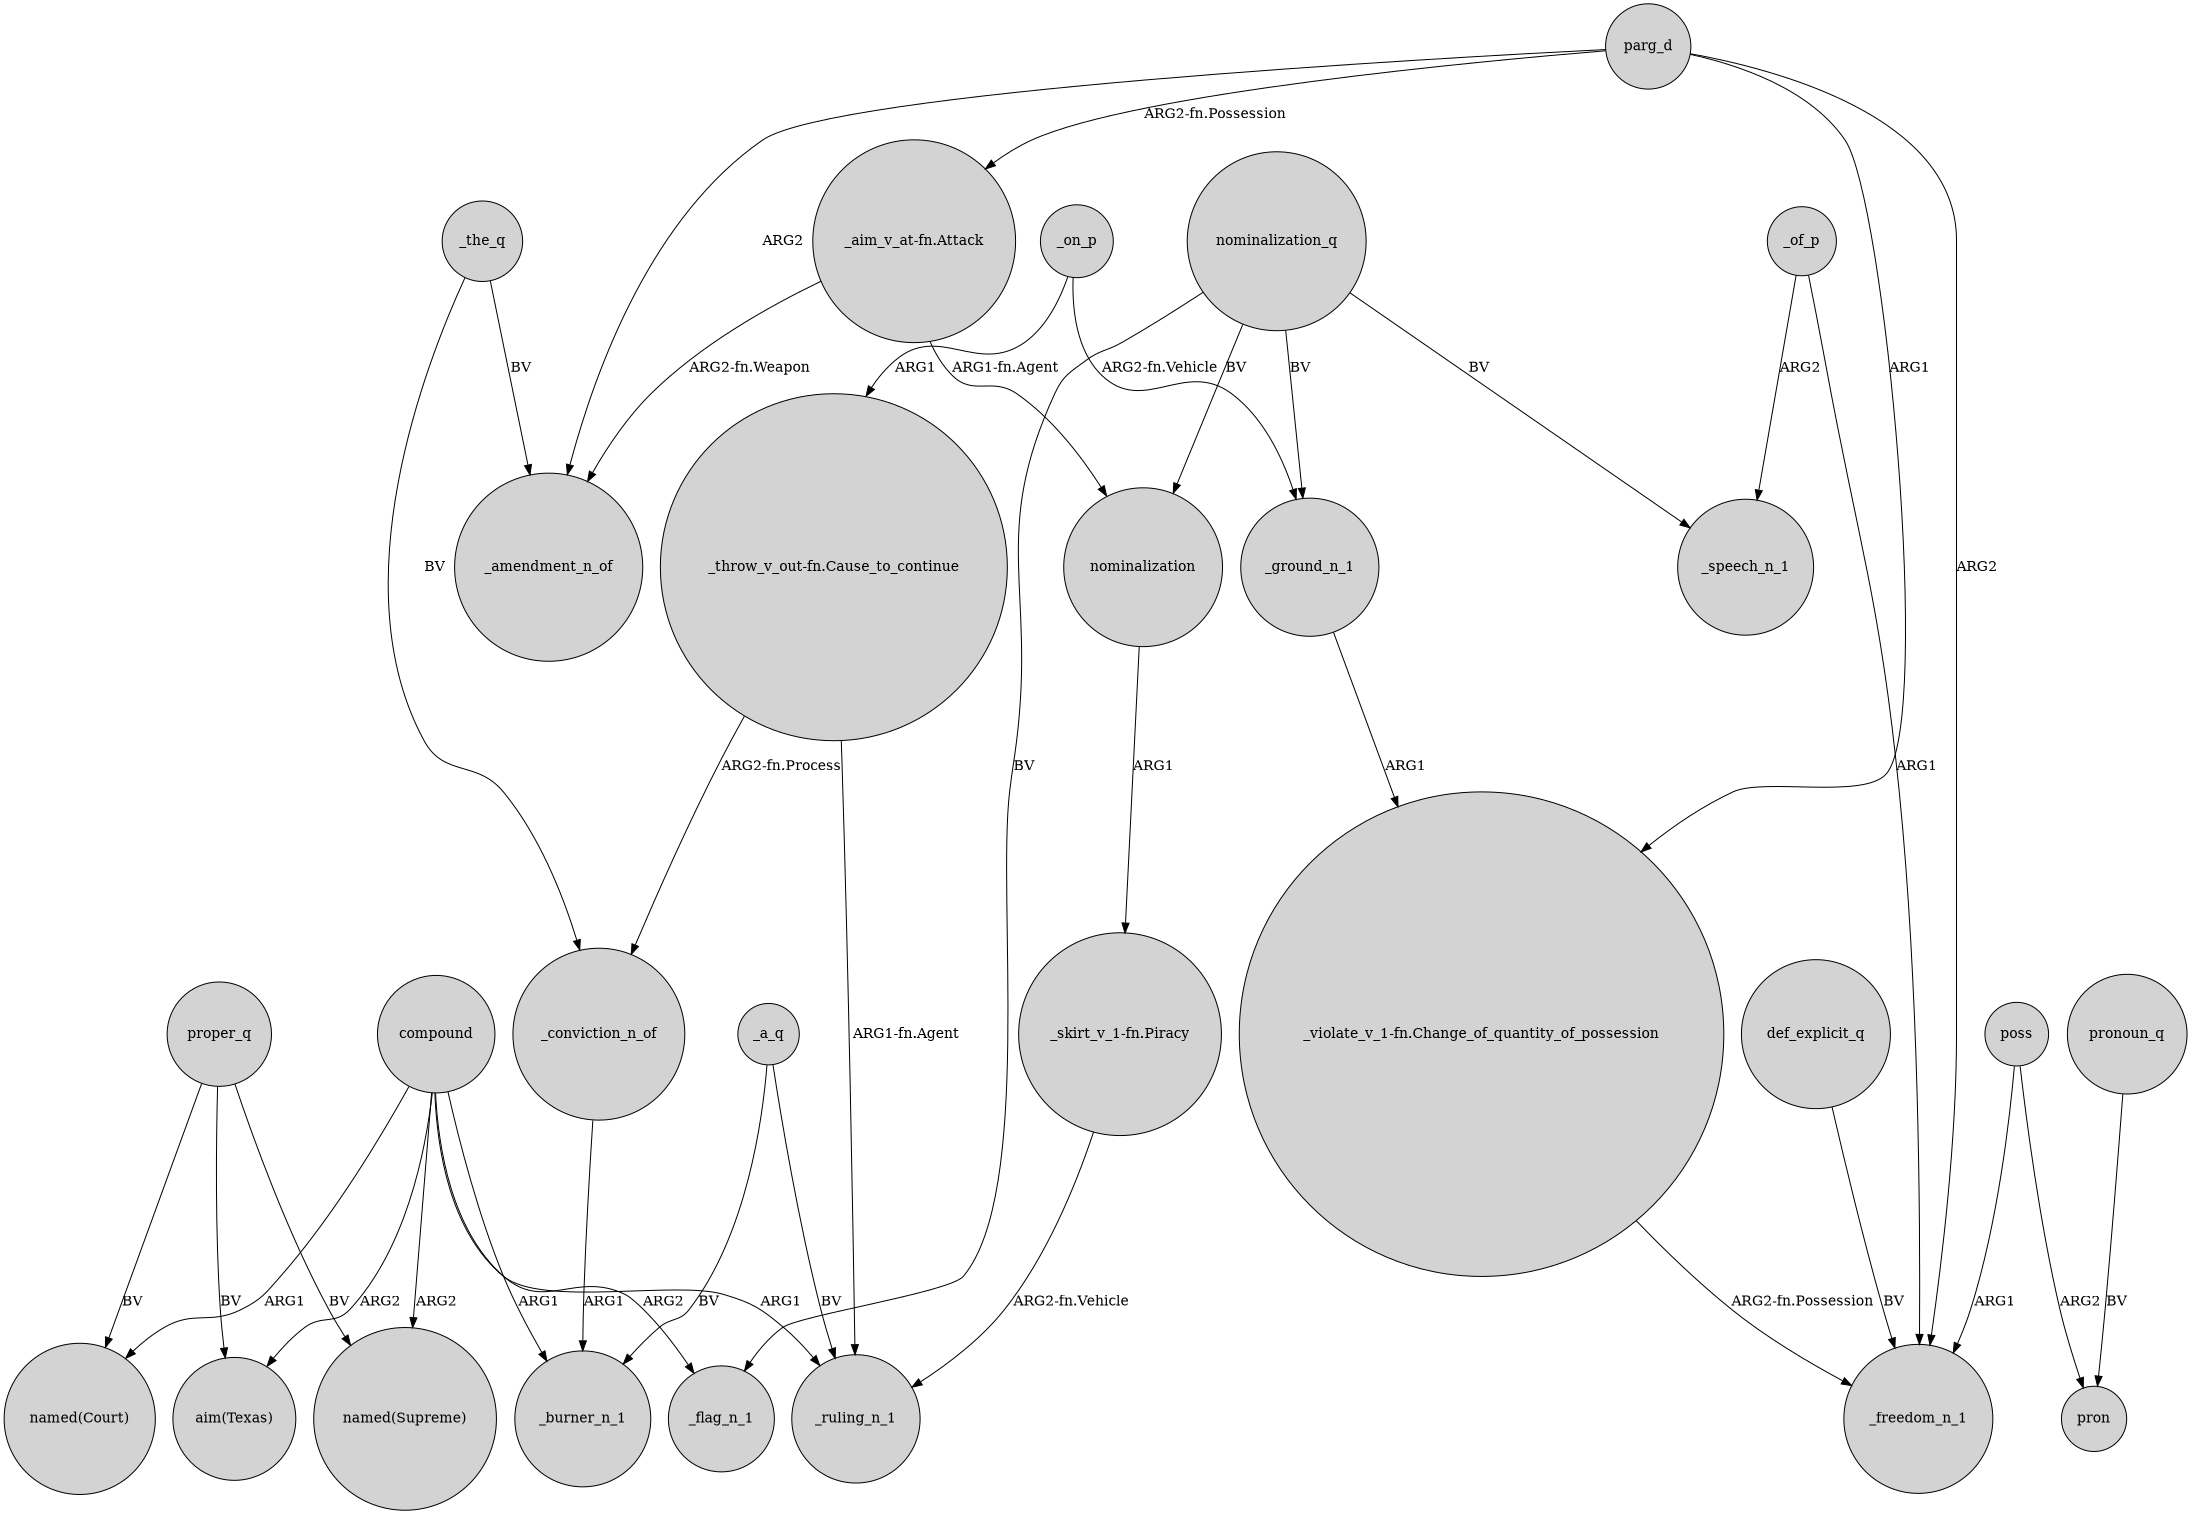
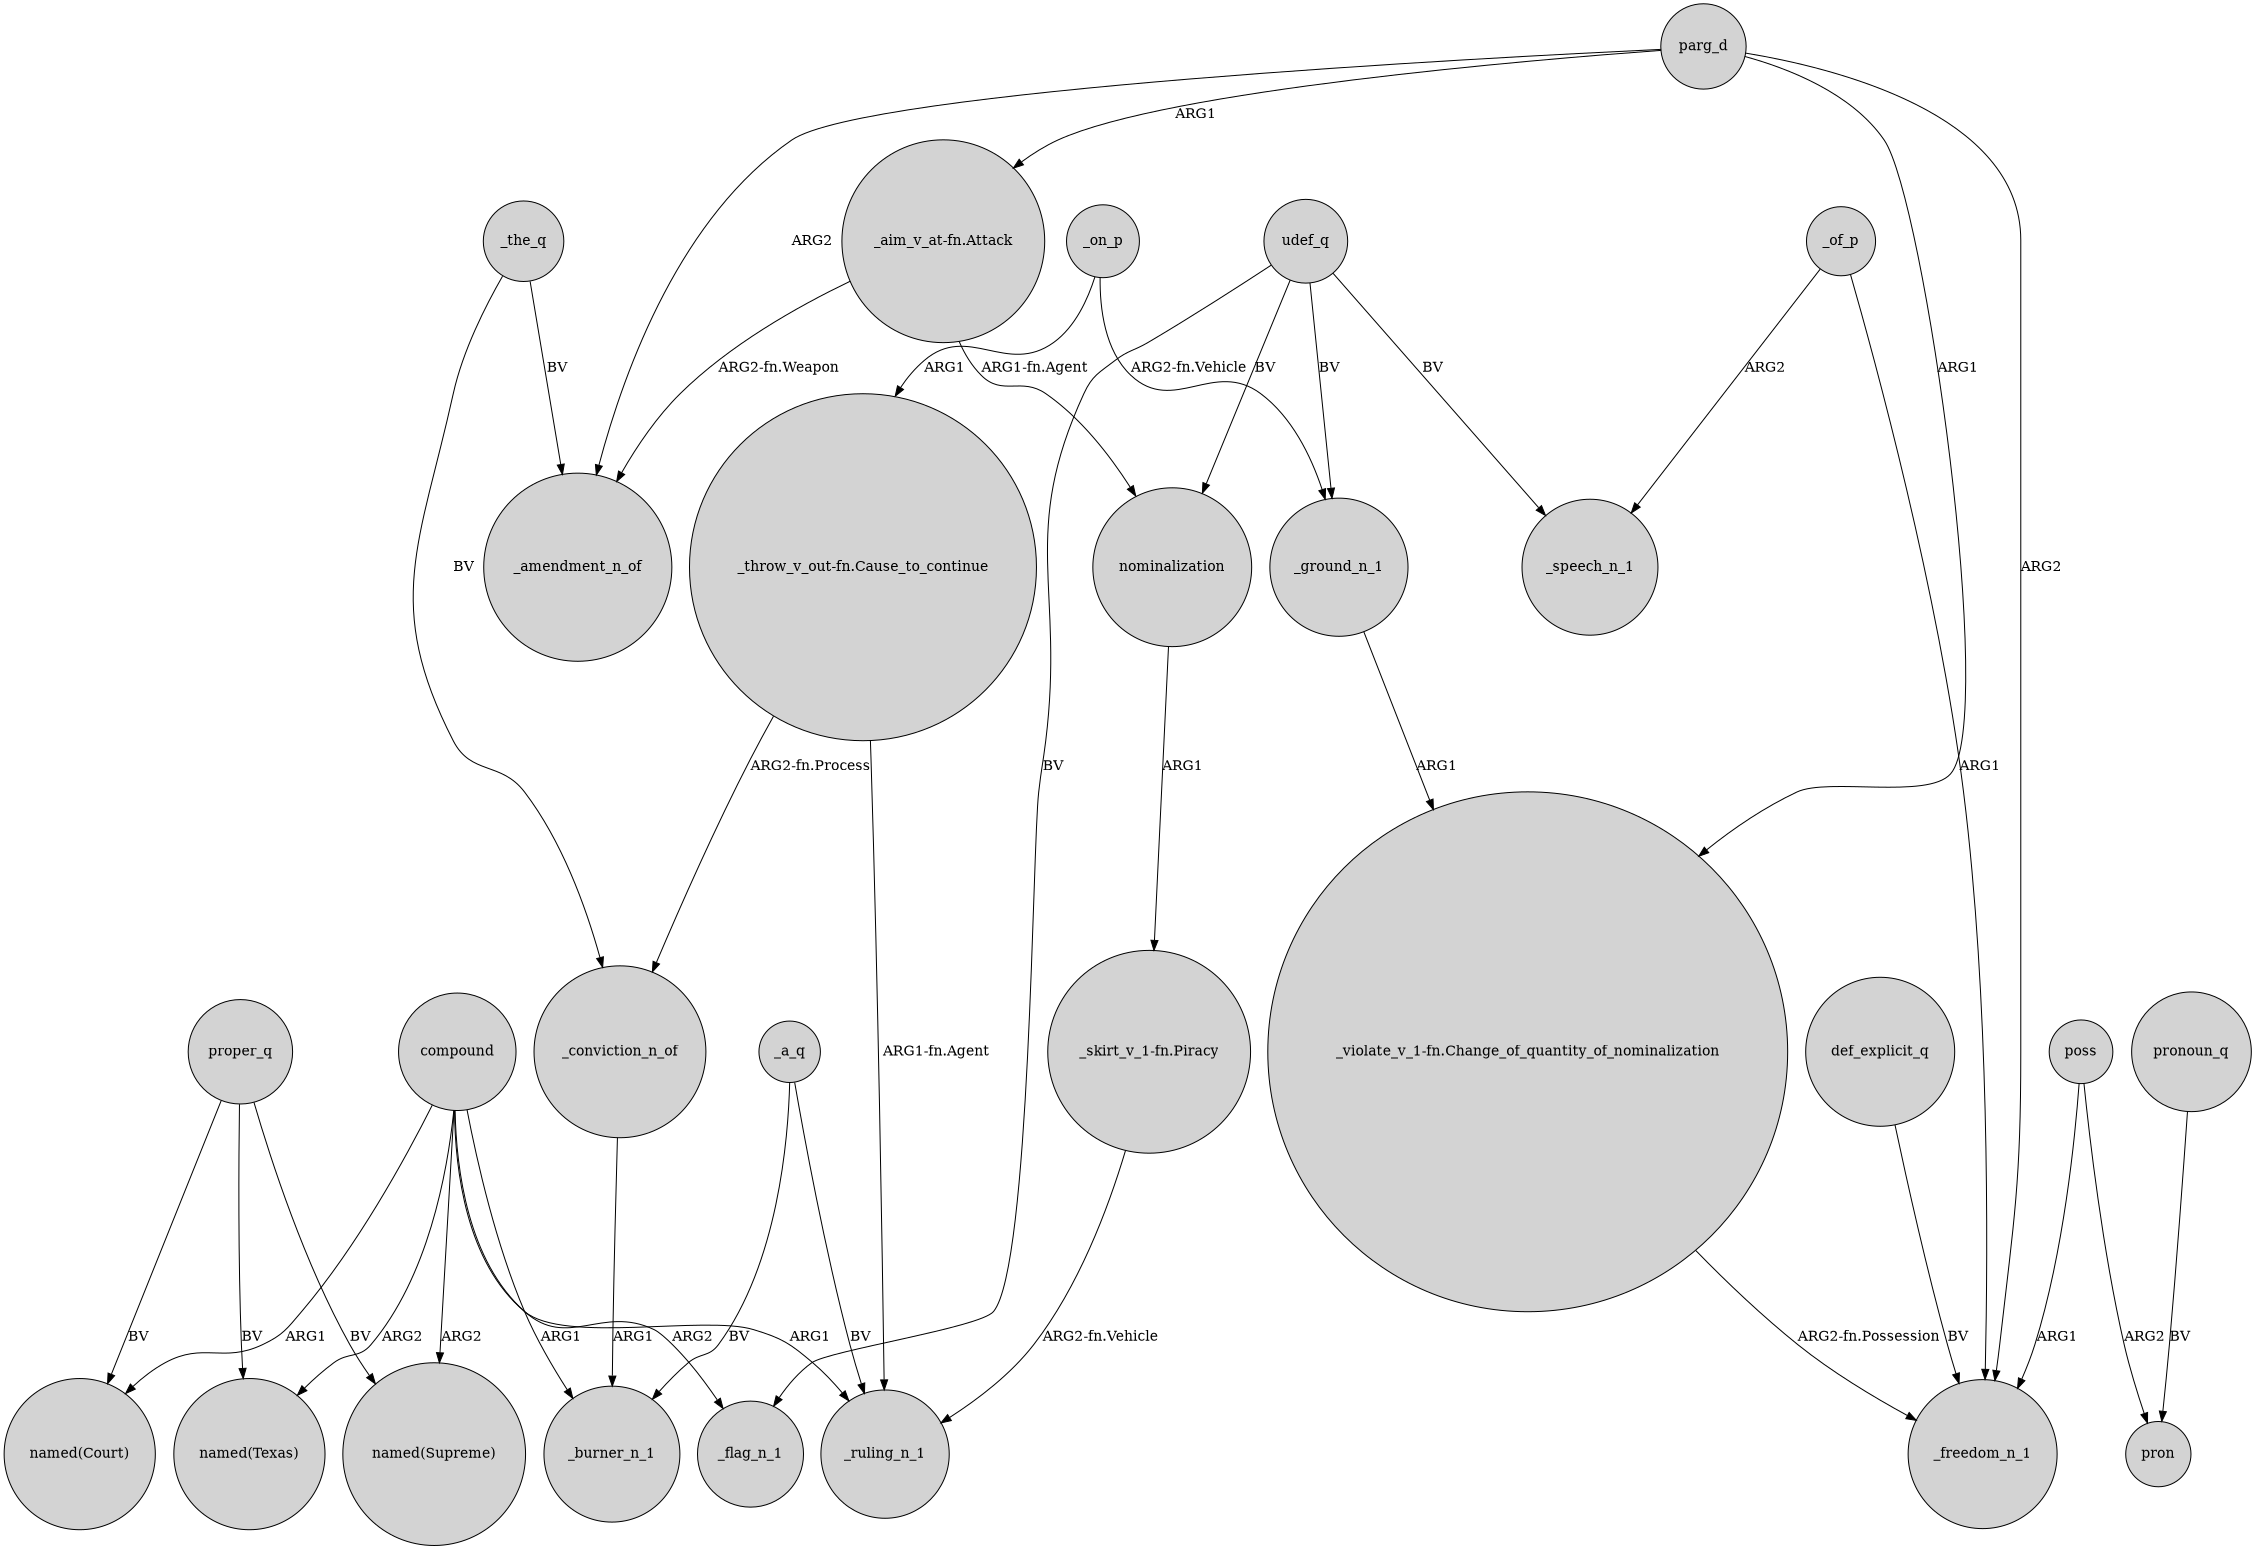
edge "parg_d" -> "_aim_v_at-fn.Attack": label "ARG2-fn.Possession" -> "ARG1"
node "nominalization_q": label "nominalization_q" -> "udef_q"
node "_violate_v_1-fn.Change_of_quantity_of_possession": label "_violate_v_1-fn.Change_of_quantity_of_possession" -> "_violate_v_1-fn.Change_of_quantity_of_nominalization"
node "aim(Texas)": label "aim(Texas)" -> "named(Texas)"
